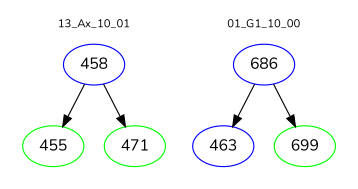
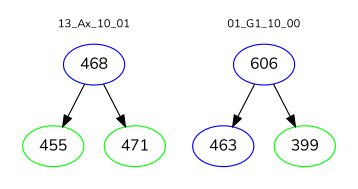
node "458": label "458" -> "468"
node "686": label "686" -> "606"
node "699": label "699" -> "399"
